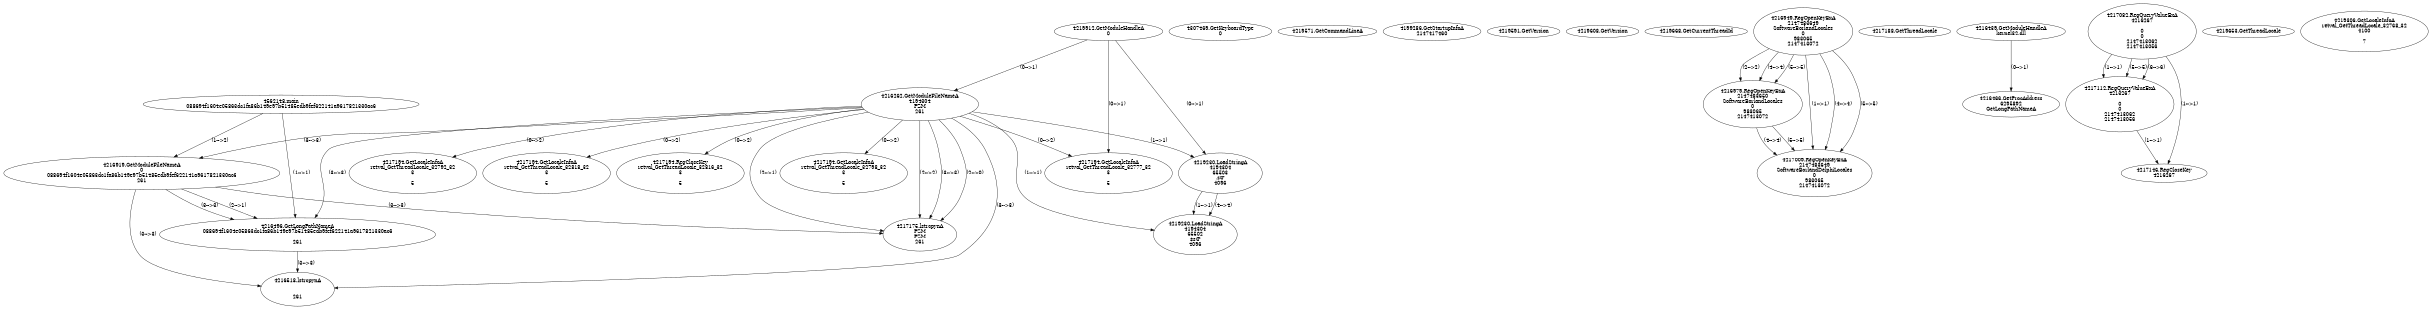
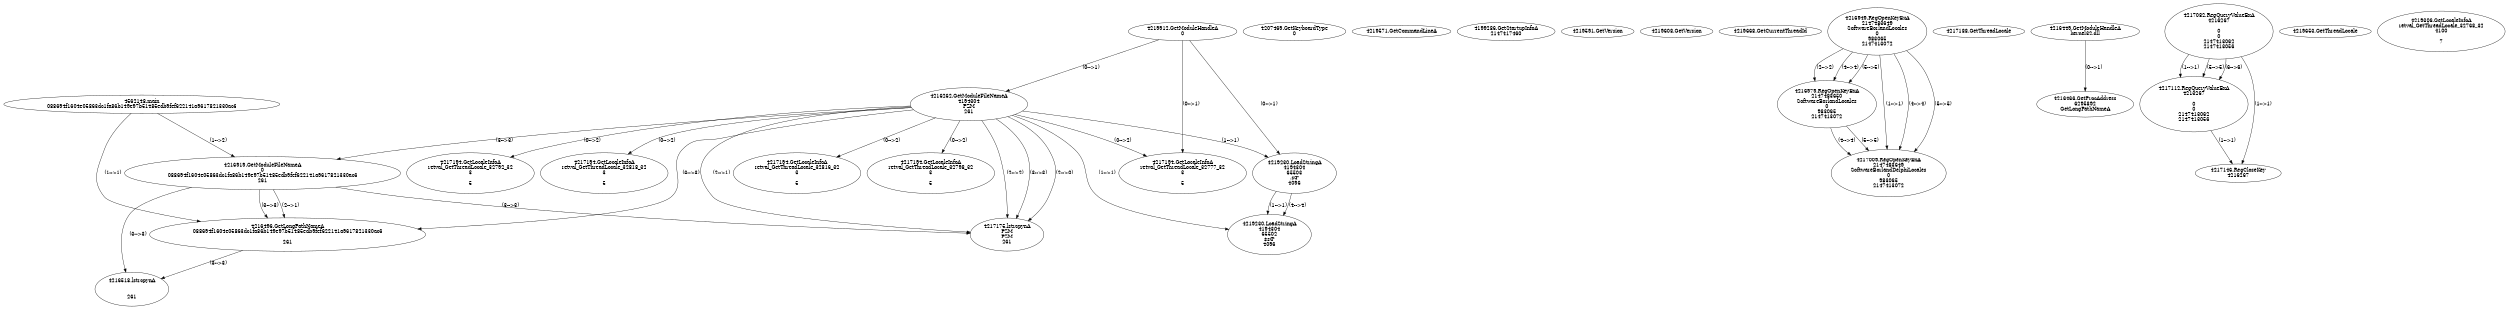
node "4307469.GetKeyboardType 0": label "4307469.GetKeyboardType 0" -> "4207469.GetKeyboardType 0"
node "4216439.GetModuleHandleA kernel32.dll": label "4216439.GetModuleHandleA kernel32.dll" -> "4216449.GetModuleHandleA kernel32.dll"
node "4217194.RegCloseKey retval_GetThreadLocale_32816_32 3 5": label "4217194.RegCloseKey retval_GetThreadLocale_32816_32 3 5" -> "4217194.GetLocaleInfoA retval_GetThreadLocale_32816_32 3 5"
edge "4216262.GetModuleFileNameA 4194304 PZM 261" -> "4216518.lstrcpynA 261": removed, label "(3-->3)"
